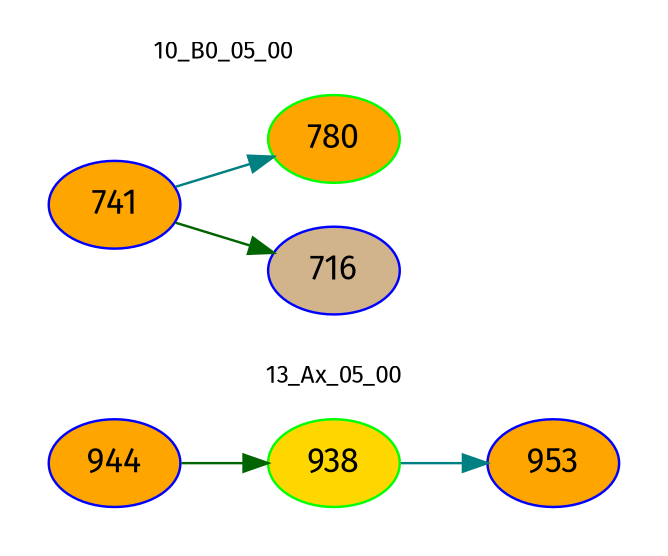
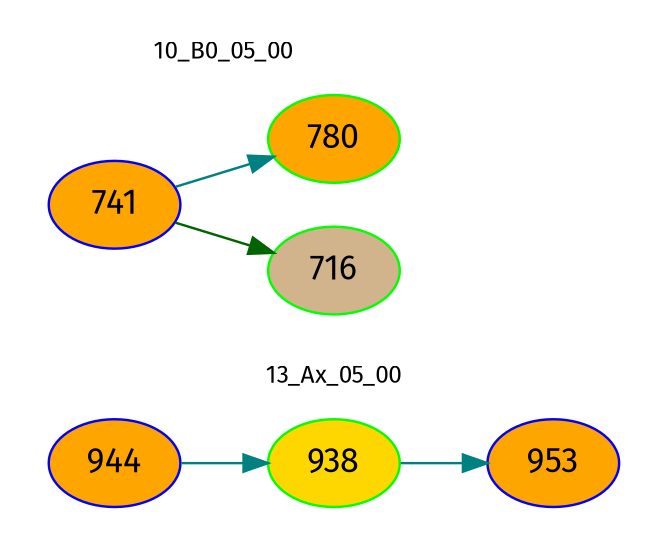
node "716": color blue -> green
edge "944" -> "938": color darkgreen -> teal
